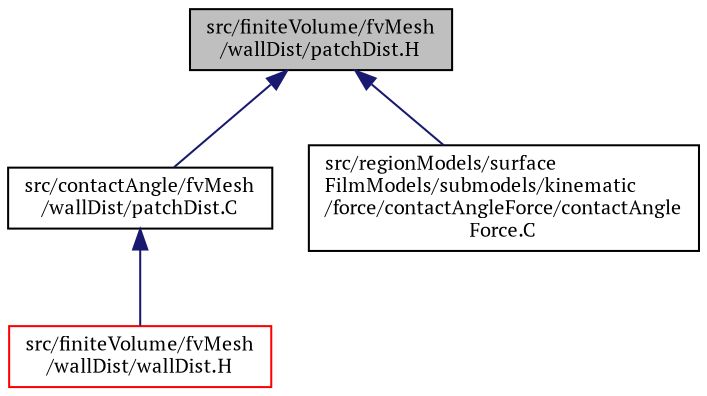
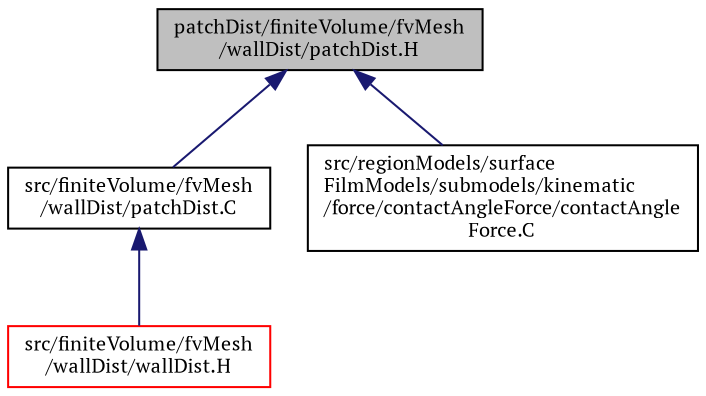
node "src/finiteVolume/fvMesh /wallDist/patchDist.H": label "src/finiteVolume/fvMesh /wallDist/patchDist.H" -> "patchDist/finiteVolume/fvMesh /wallDist/patchDist.H"
node "src/contactAngle/fvMesh /wallDist/patchDist.C": label "src/contactAngle/fvMesh /wallDist/patchDist.C" -> "src/finiteVolume/fvMesh /wallDist/patchDist.C"
